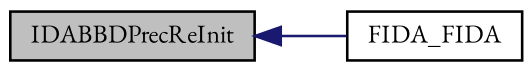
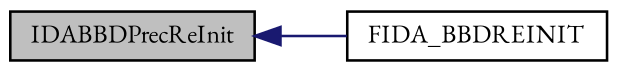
node "FIDA_FIDA": label "FIDA_FIDA" -> "FIDA_BBDREINIT"
